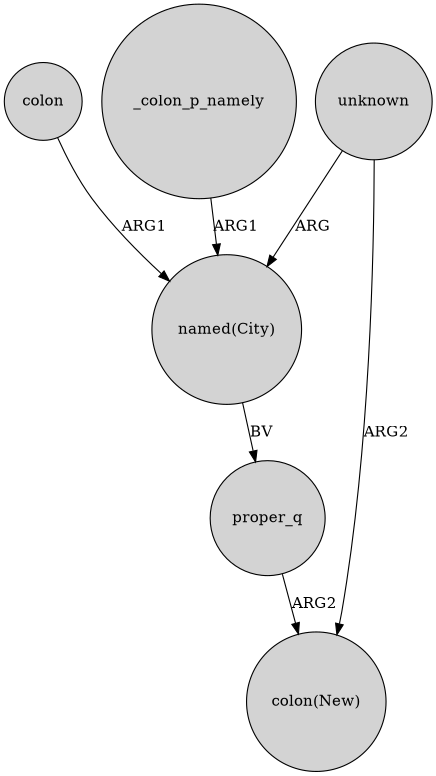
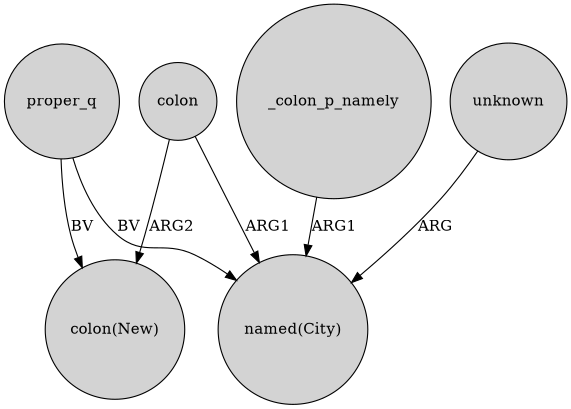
edge "unknown" -> "colon(New)": now "colon" -> "colon(New)"
edge "named(City)" -> "proper_q": reversed
edge "proper_q" -> "colon(New)": label "ARG2" -> "BV"
